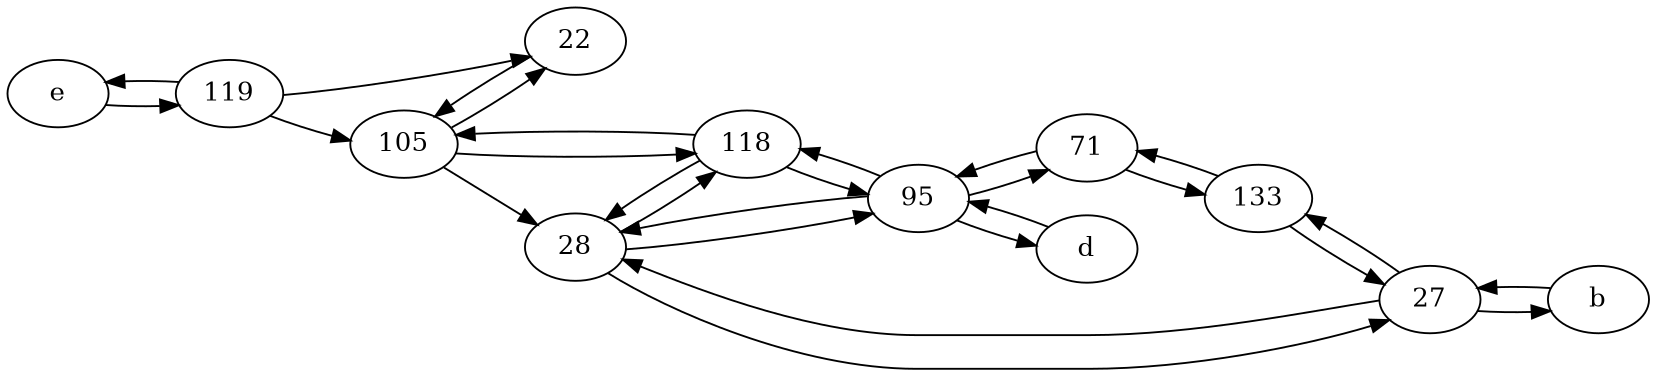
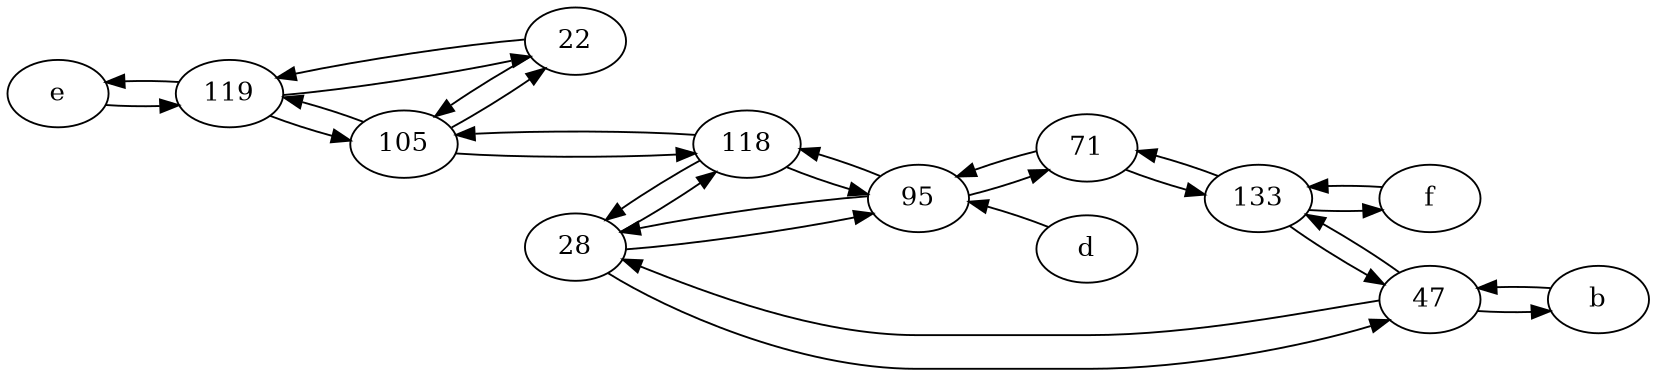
edge "22" -> "119": added
edge "105" -> "28": now "105" -> "119"
node "f": added
edge "95" -> "d": removed
node "27": label "27" -> "47"
